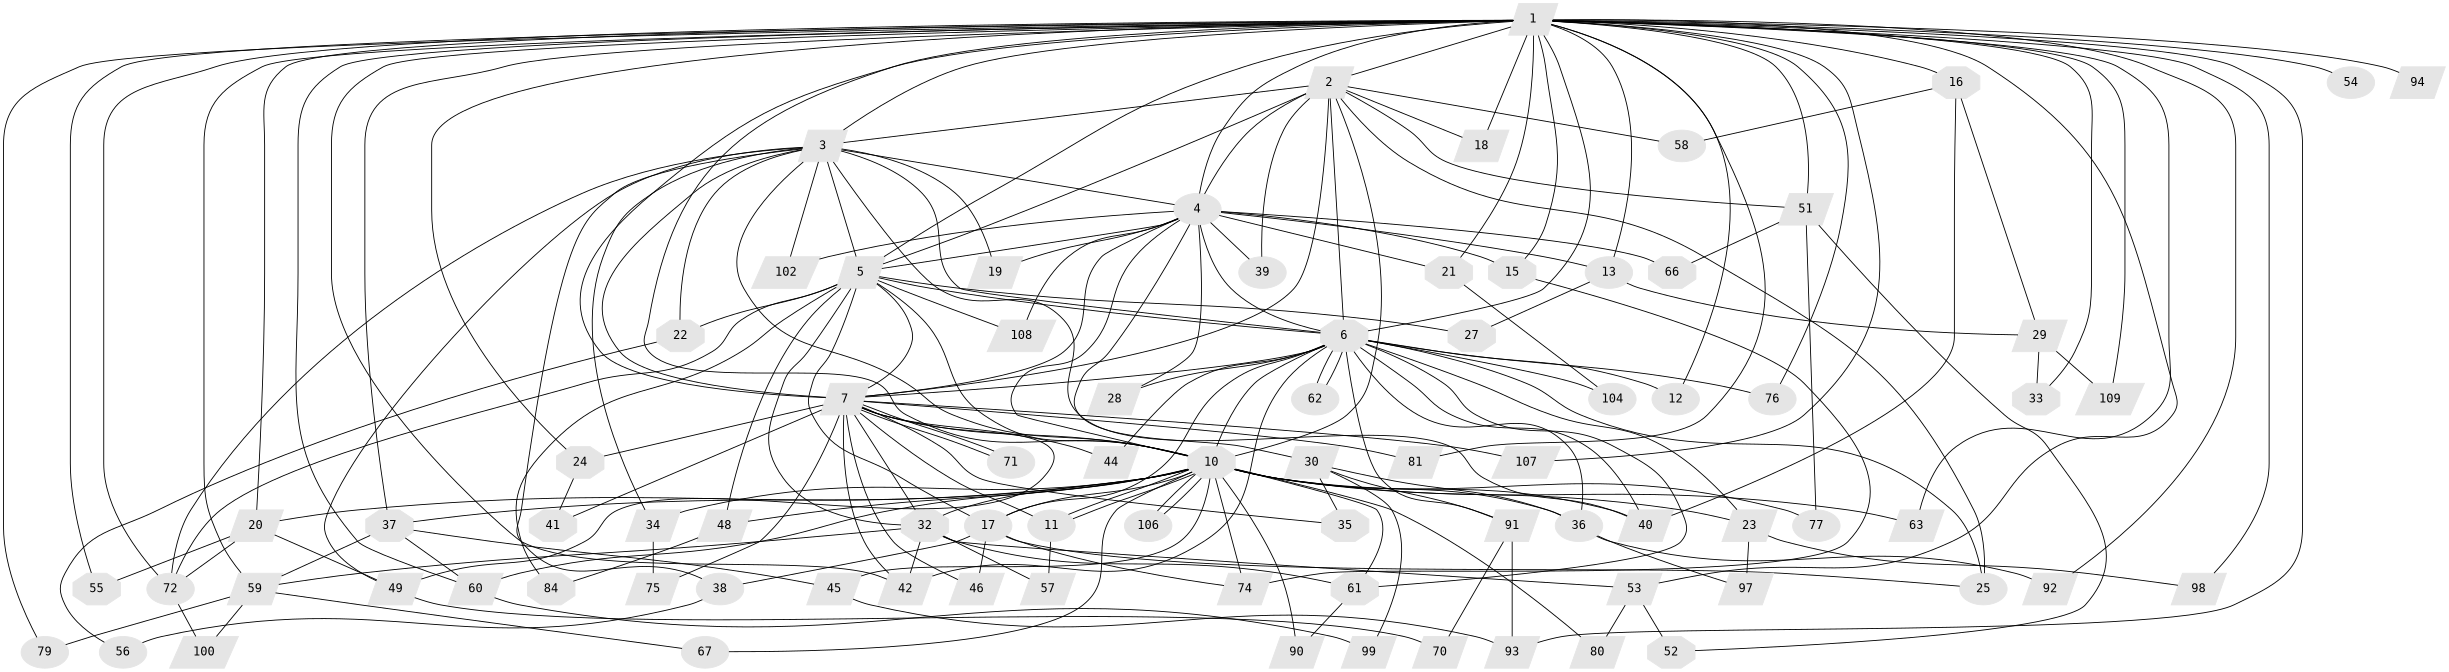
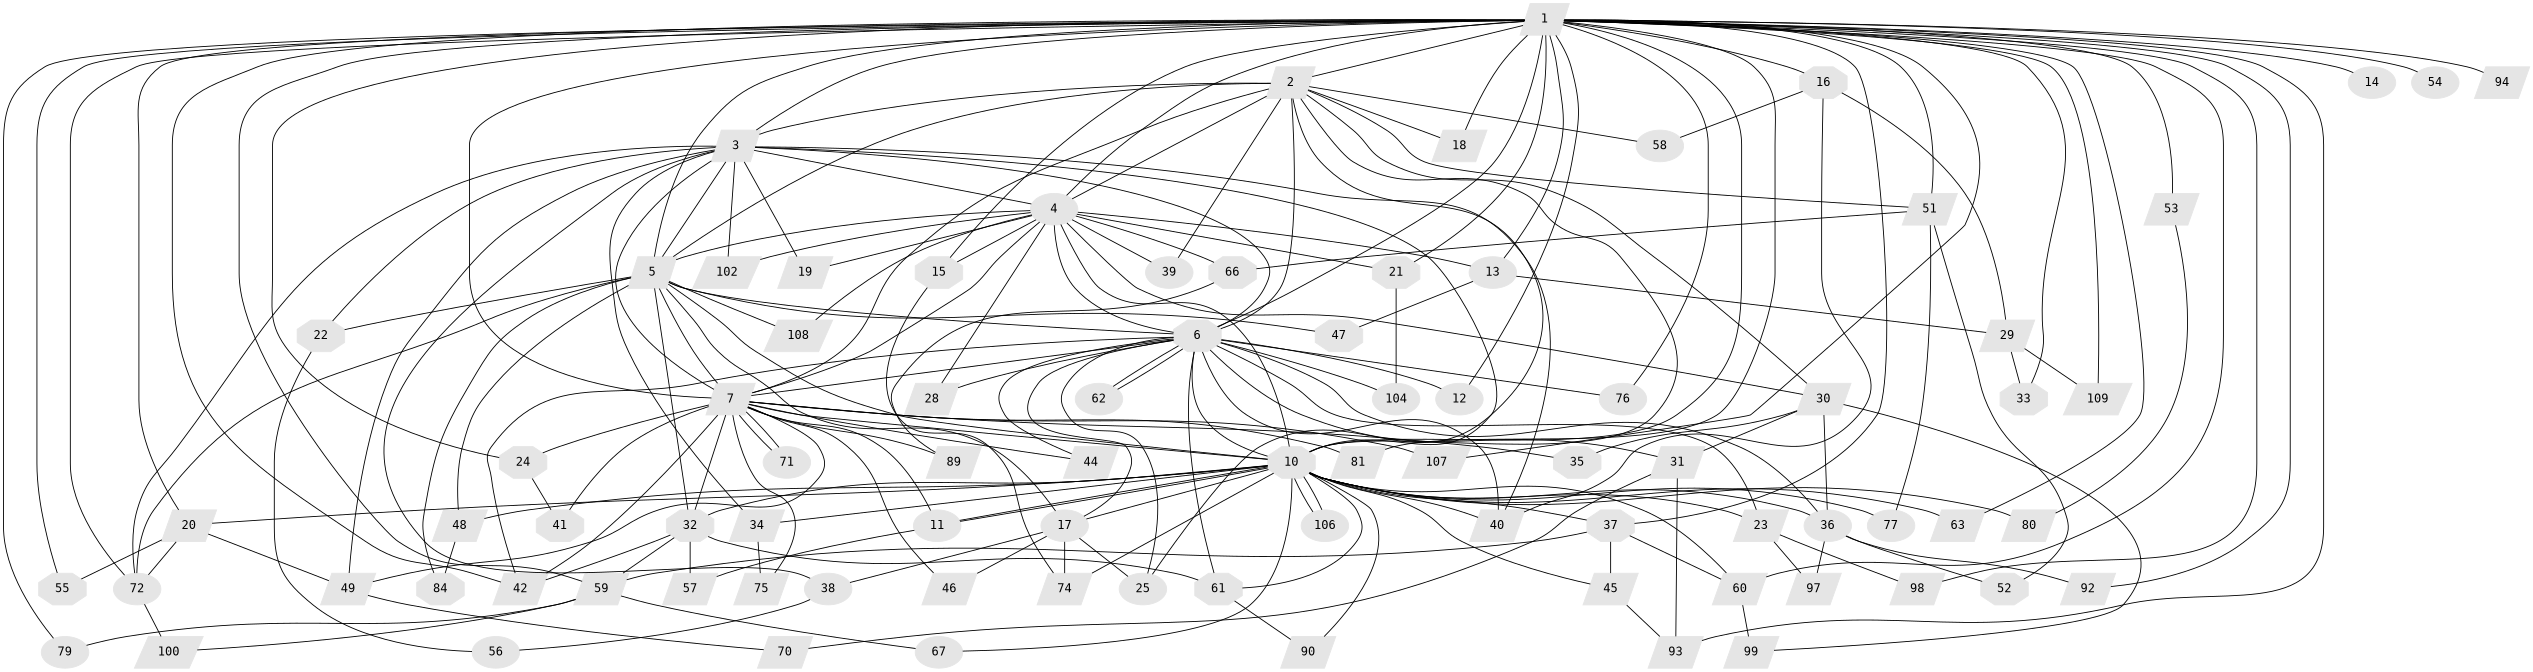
node "14": added
edge "2" -- "30": added
node "27": label "27" -> "47"
node "89": added
node "91": label "91" -> "31"
edge "32" -- "53": removed
edge "53" -- "52": now "36" -- "52"
